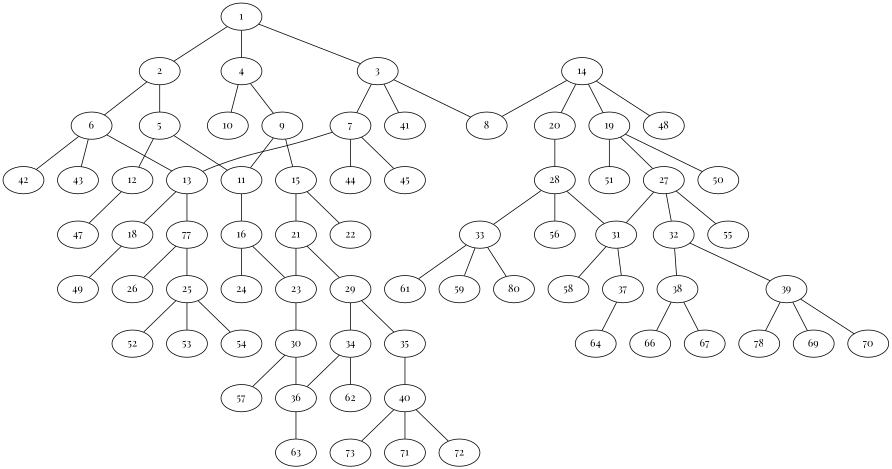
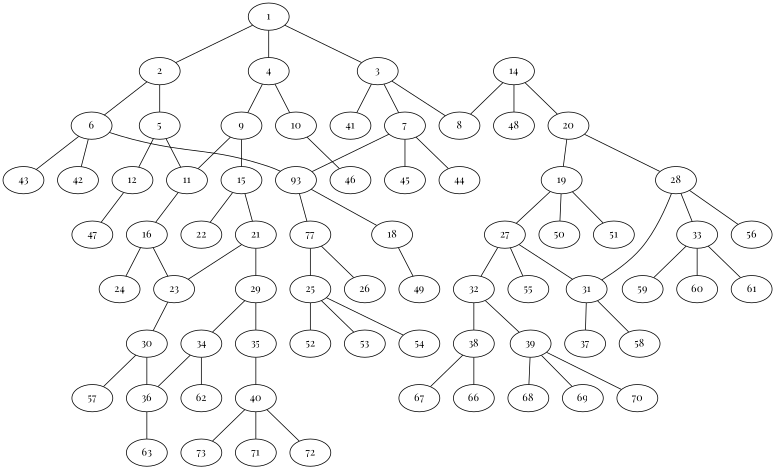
edge "14" -- "19": now "20" -- "19"
node "13": label "13" -> "93"
node "46": added
node "80": label "80" -> "60"
node "64": removed
node "78": label "78" -> "68"
